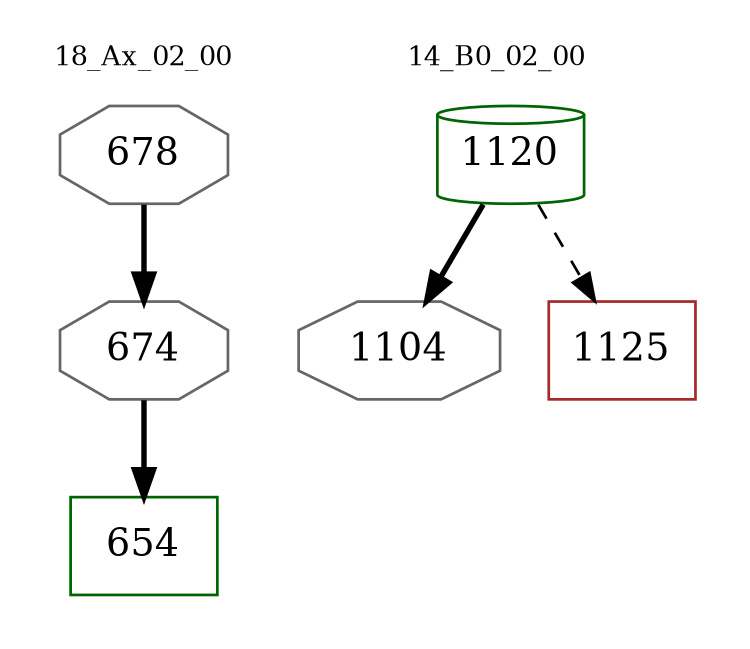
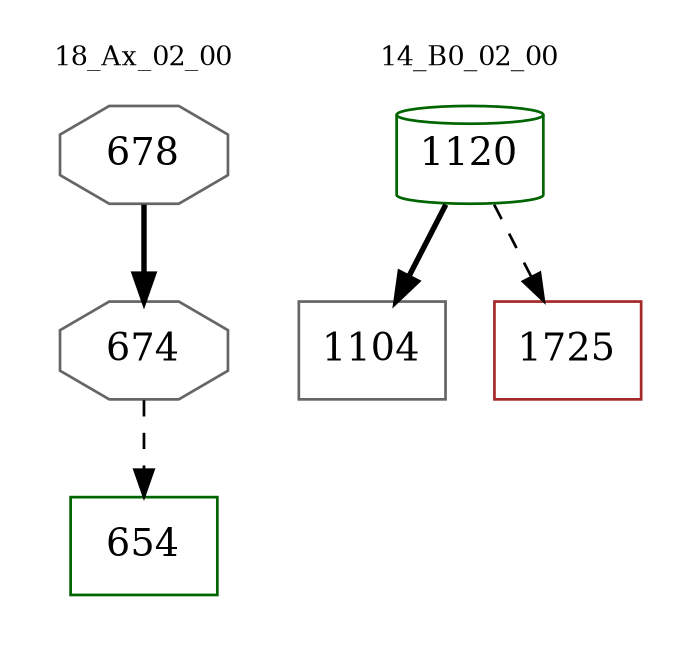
node "1104": shape octagon -> box
node "1125": label "1125" -> "1725"
edge "674" -> "654": style bold -> dashed
